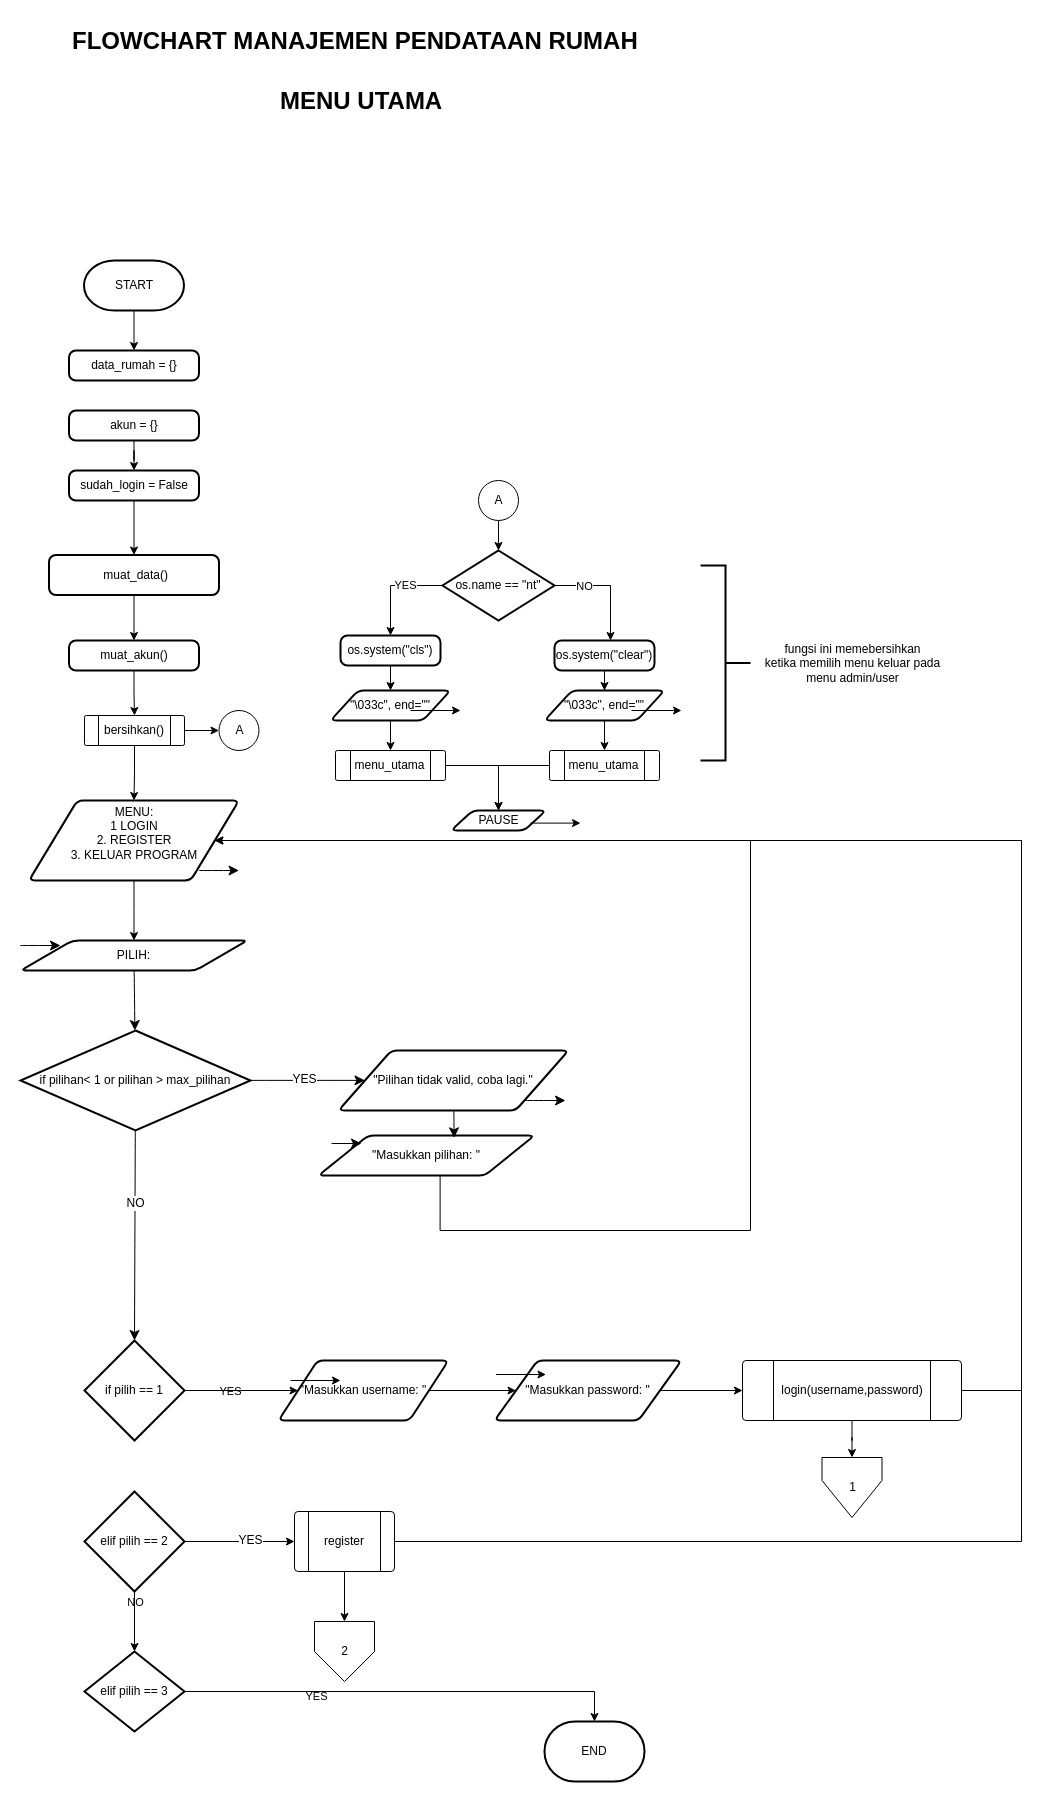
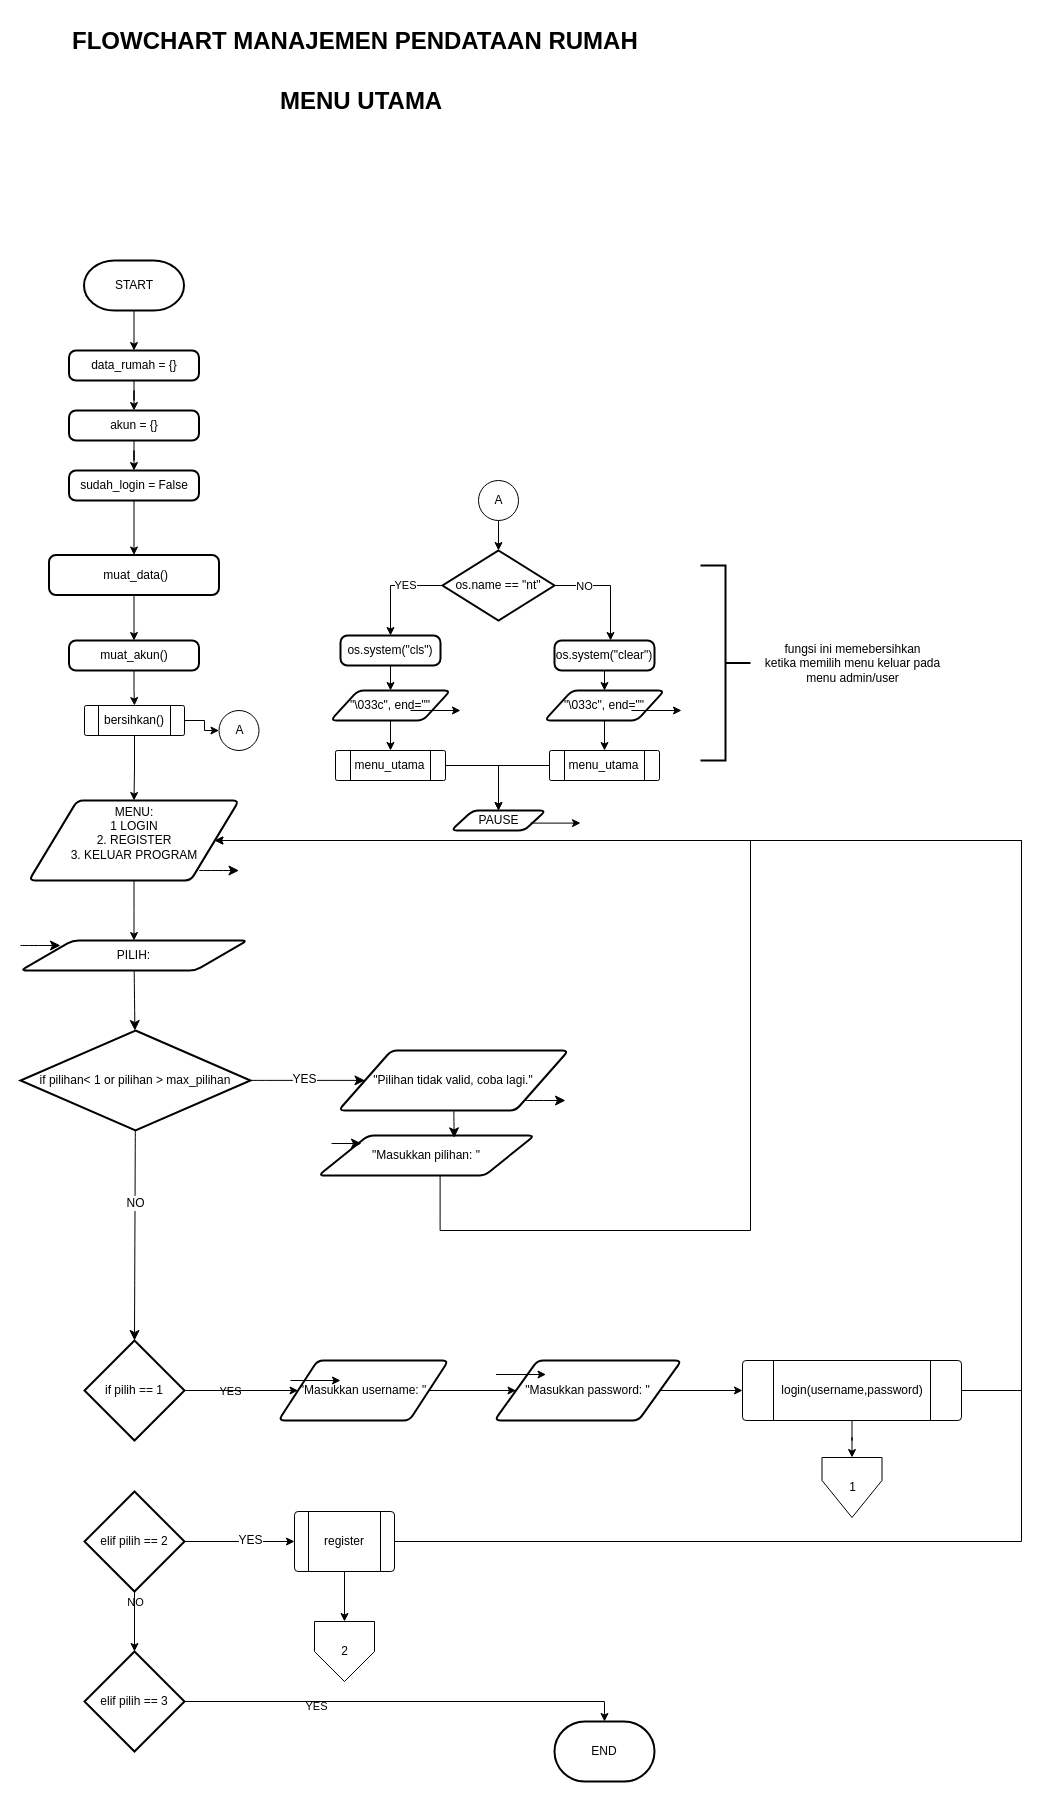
edge "data_rumah = {}" -> "akun = {}": added
node "bersihkan()": moved (135, 731) -> (135, 721)
node "elif pilih == 3": size 100x80 -> 100x100
node "END": moved (595, 1752) -> (605, 1752)
